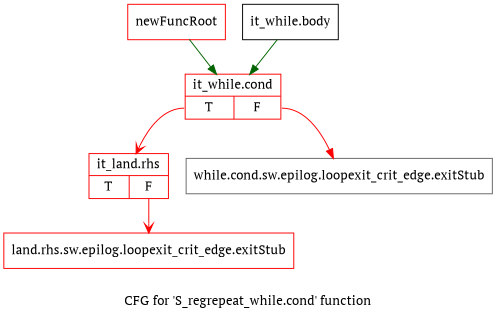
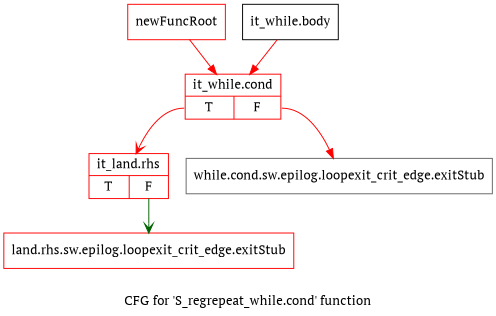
edge "newFuncRoot" -> "it_while.cond": color darkgreen -> red
edge "it_while.body" -> "it_while.cond": color darkgreen -> red
edge "it_land.rhs" -> "land.rhs.sw.epilog.loopexit_crit_edge.exitStub": color red -> darkgreen
